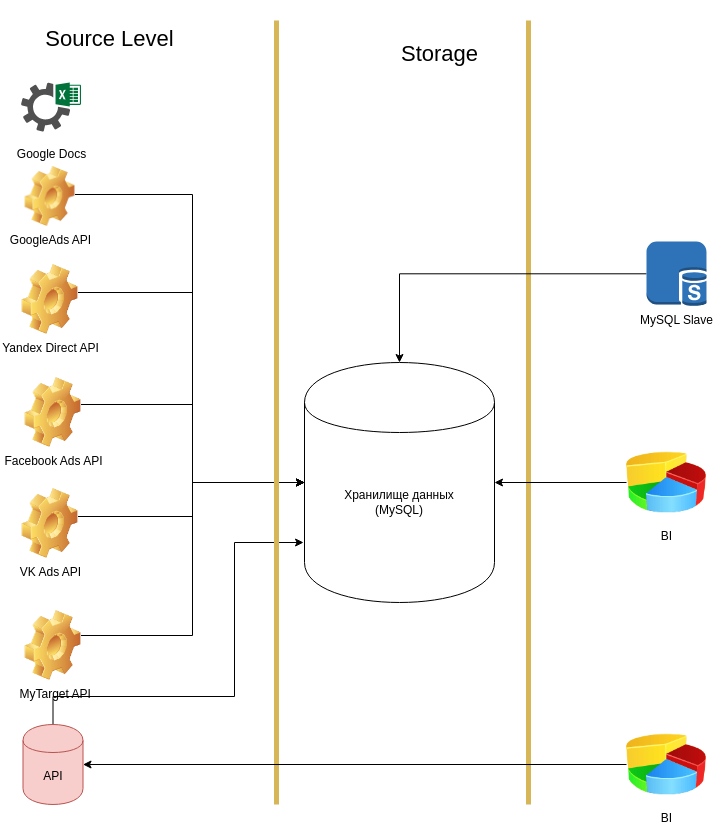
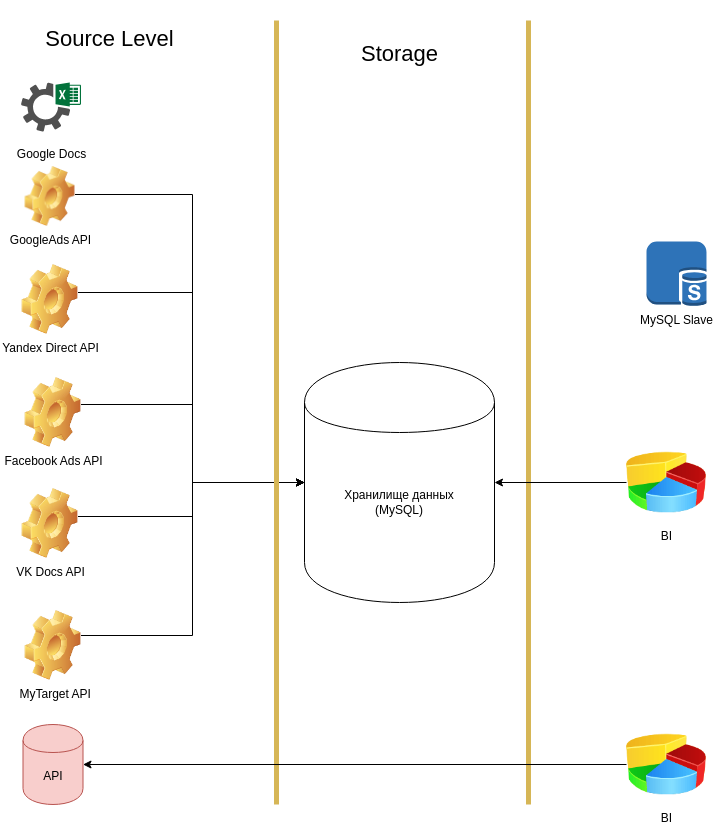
node "Storage": moved (440, 55) -> (400, 55)
edge "MySQL Slave" -> "Хранилище данных (MySQL)": removed
node "VK Ads API": label "VK Ads API" -> "VK Docs API"
edge "API" -> "Хранилище данных (MySQL)": removed
